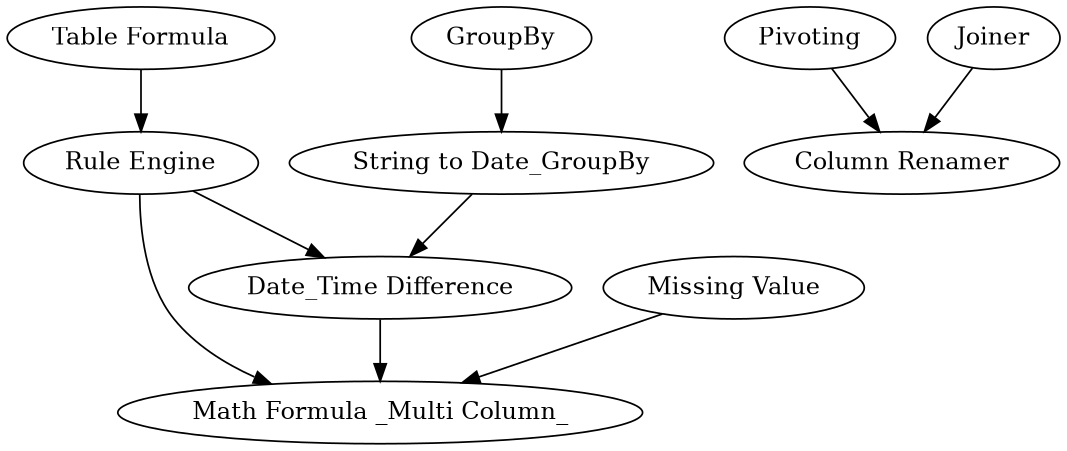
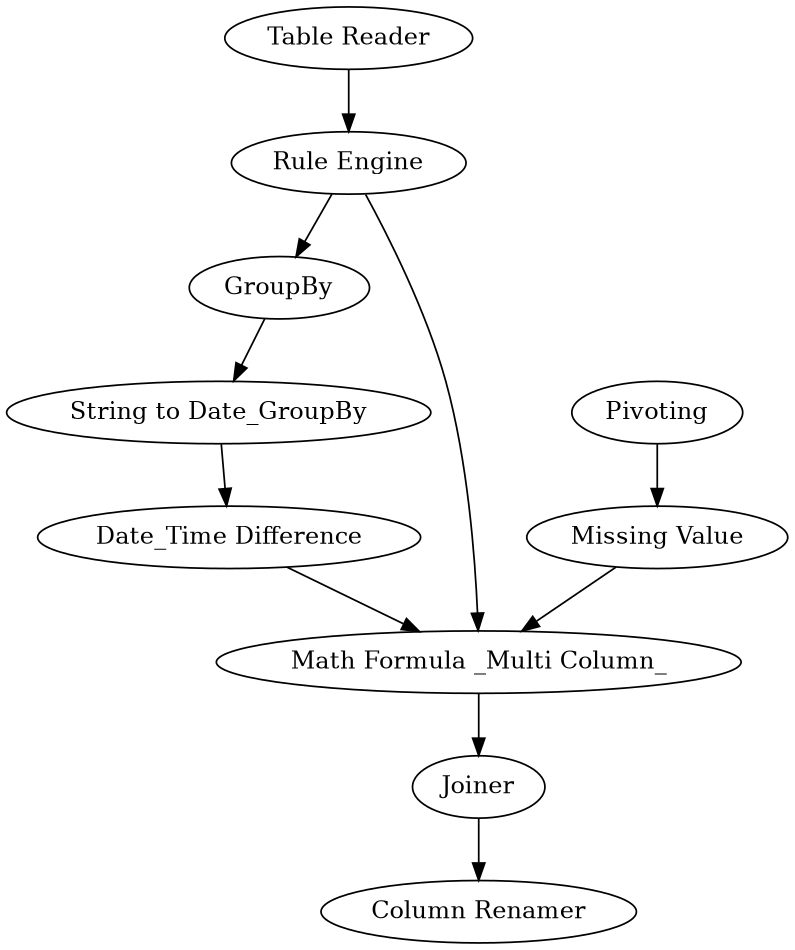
node "Table Formula": label "Table Formula" -> "Table Reader"
edge "Pivoting" -> "Column Renamer": now "Pivoting" -> "Missing Value"
edge "Rule Engine" -> "Date_Time Difference": now "Rule Engine" -> "GroupBy"
edge "Math Formula _Multi Column_" -> "Joiner": added
